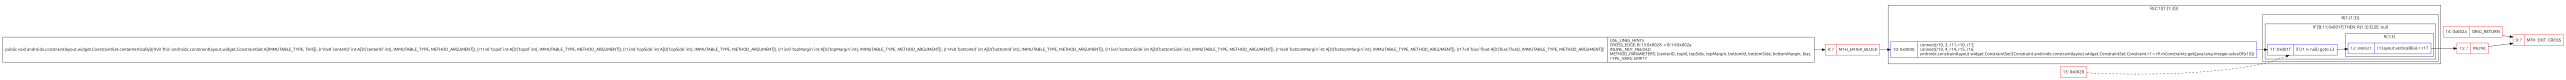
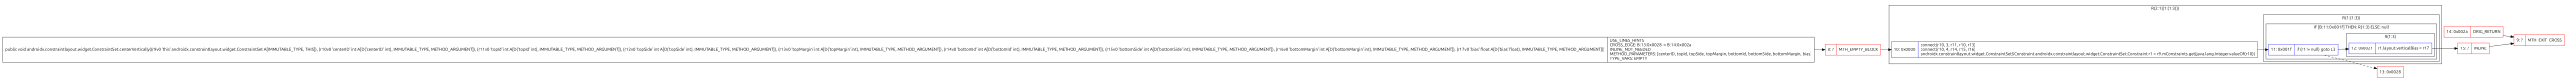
node "8: ?": text "MTH_ENTER_BLOCK" -> "MTH_EMPTY_BLOCK"
edge "13: 0x0028" -> "11: 0x001f": reversed
